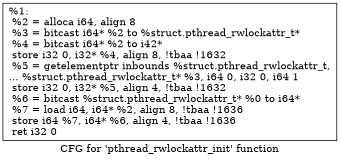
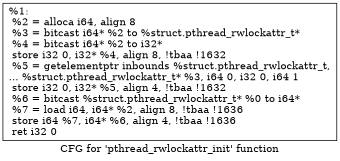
node "%1:": text "%4 = bitcast i64* %2 to i42*" -> "%4 = bitcast i64* %2 to i32*"
